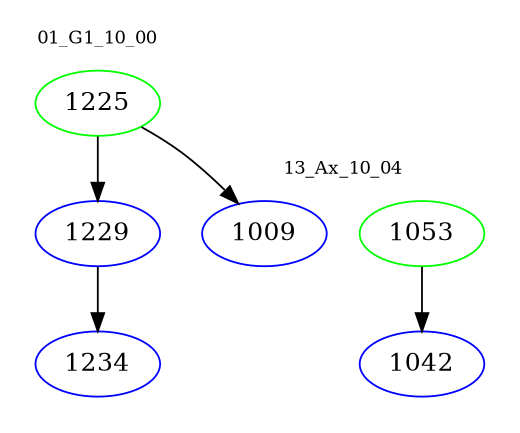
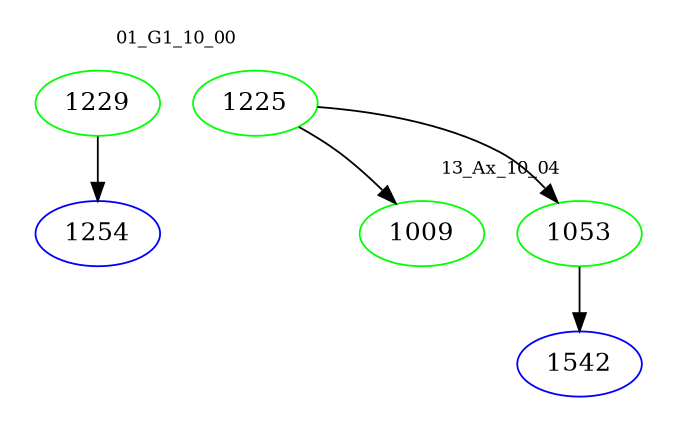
edge "1225" -> "1229": now "1225" -> "1053"
node "1229": color blue -> green
node "1009": color blue -> green
node "1234": label "1234" -> "1254"
node "1042": label "1042" -> "1542"
